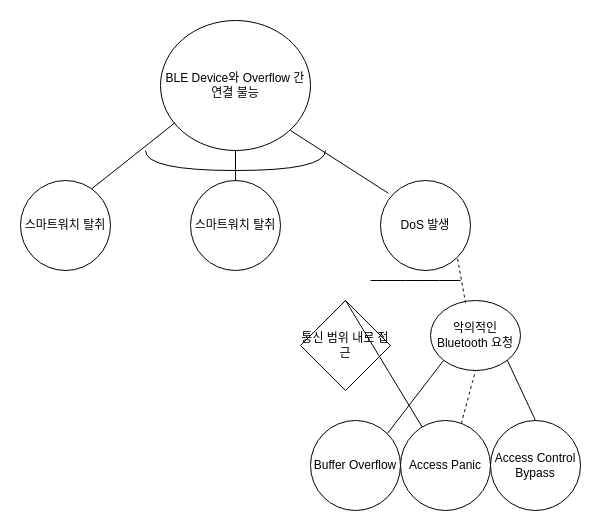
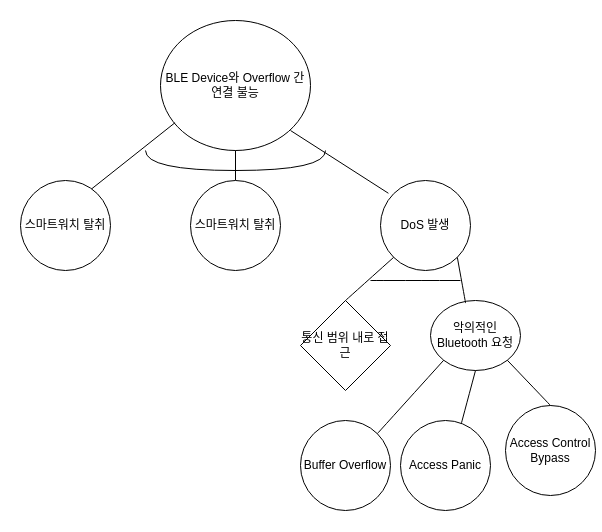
edge "DoS 발생" -- "악의적인 Bluetooth 요청": style dashed -> solid
edge "통신 범위 내로 접근" -- "Access Panic": now "통신 범위 내로 접근" -- "DoS 발생"
edge "악의적인 Bluetooth 요청" -- "Access Panic": style dashed -> solid
node "Buffer Overflow": moved (356, 466) -> (346, 466)
node "Access Control Bypass": moved (536, 466) -> (551, 451)
